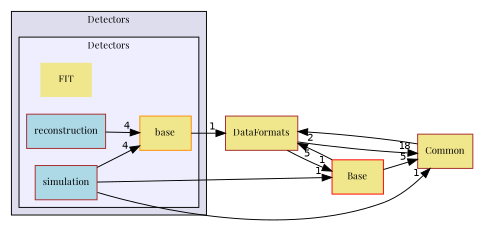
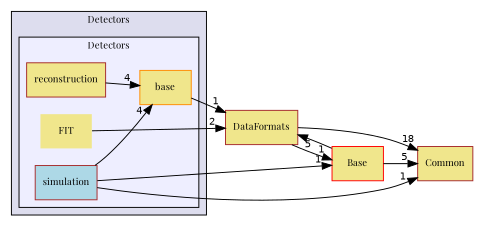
node "reconstruction": fillcolor lightblue -> khaki
edge "Common" -> "DataFormats": now "FIT" -> "DataFormats"
